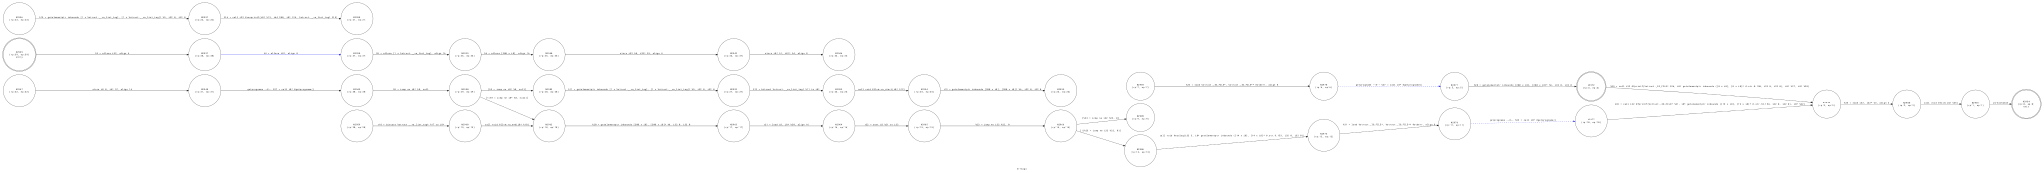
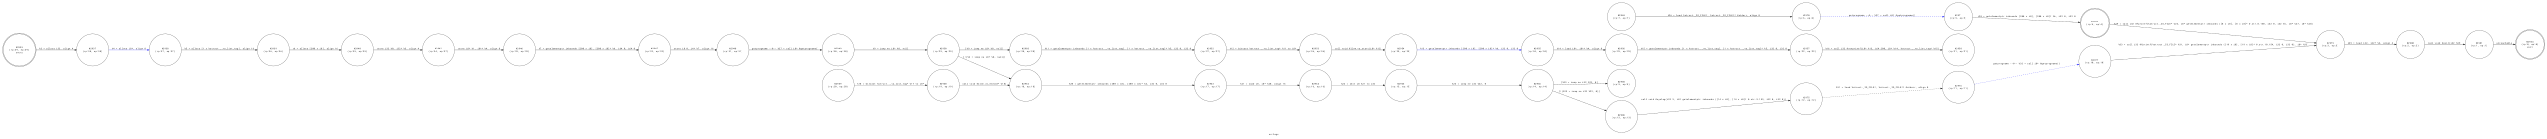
edge "N2946 (rp:33, ep:33)" -> "N2947 (rp:32, ep:32)": added, label "%7 = getelementptr inbounds [200 x i8], [200 x i8]* %6, i64 0, i64 0"
edge "N2955 (rp:24, ep:24)" -> "N2956 (rp:23, ep:23)": added, label "%14 = load i8*, i8** %4, align 8"
edge "N2954 (rp:25, ep:25)" -> "N2955 (rp:24, ep:24)": color black -> blue
edge "N2975 (rp:12, ep:12)" -> "N2976 (rp:11, ep:11)": style solid -> dashed
